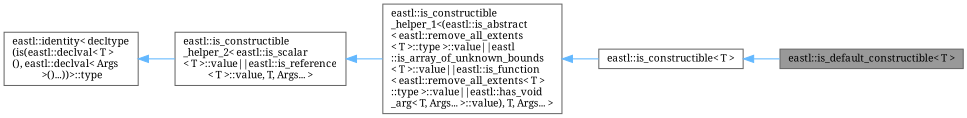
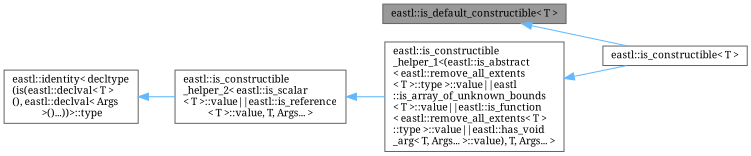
edge "eastl::is_default_constructible< T >" -> "eastl::is_constructible< T >": reversed
